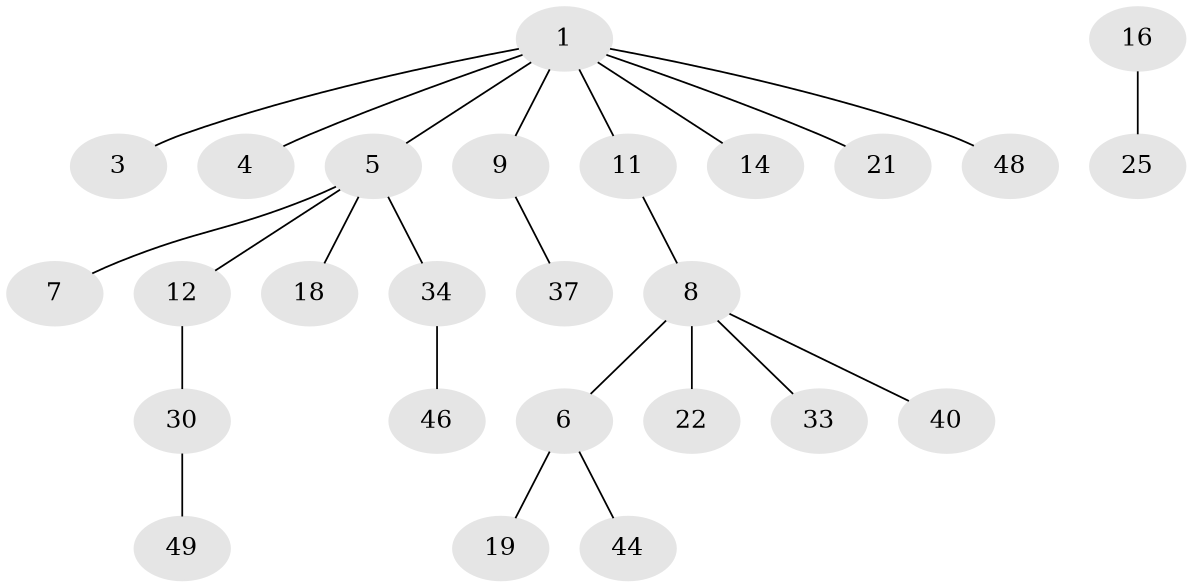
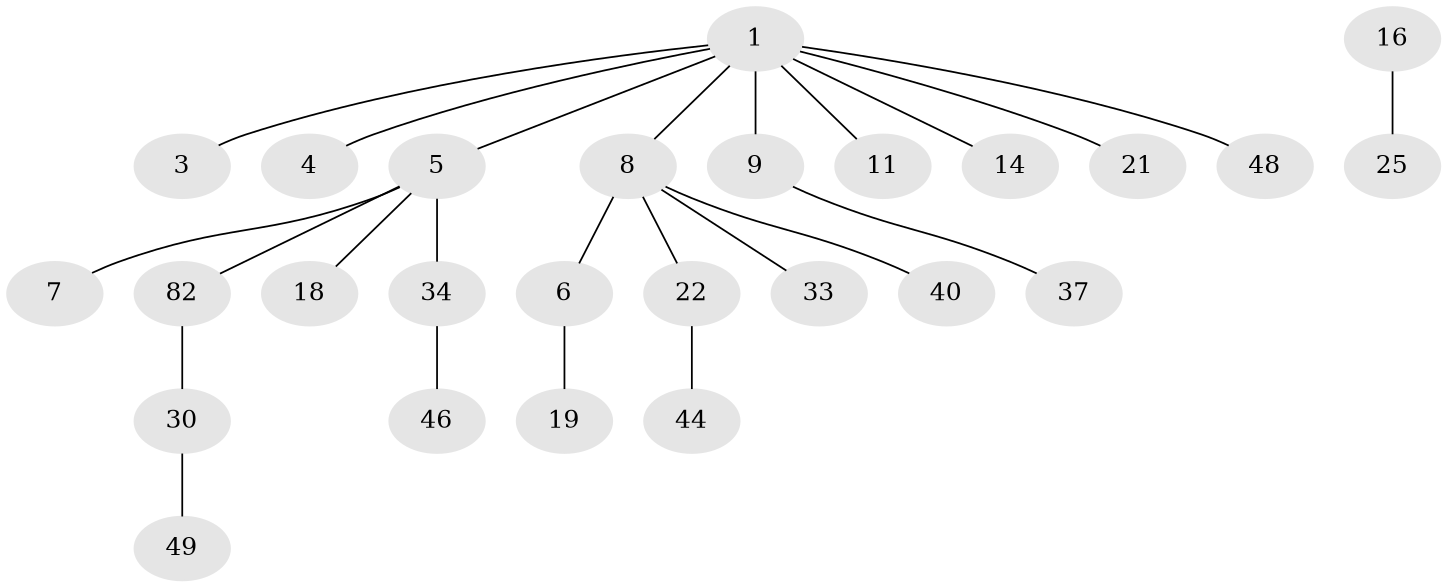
edge "11" -- "8": now "1" -- "8"
node "12": label "12" -> "82"
edge "6" -- "44": now "22" -- "44"
